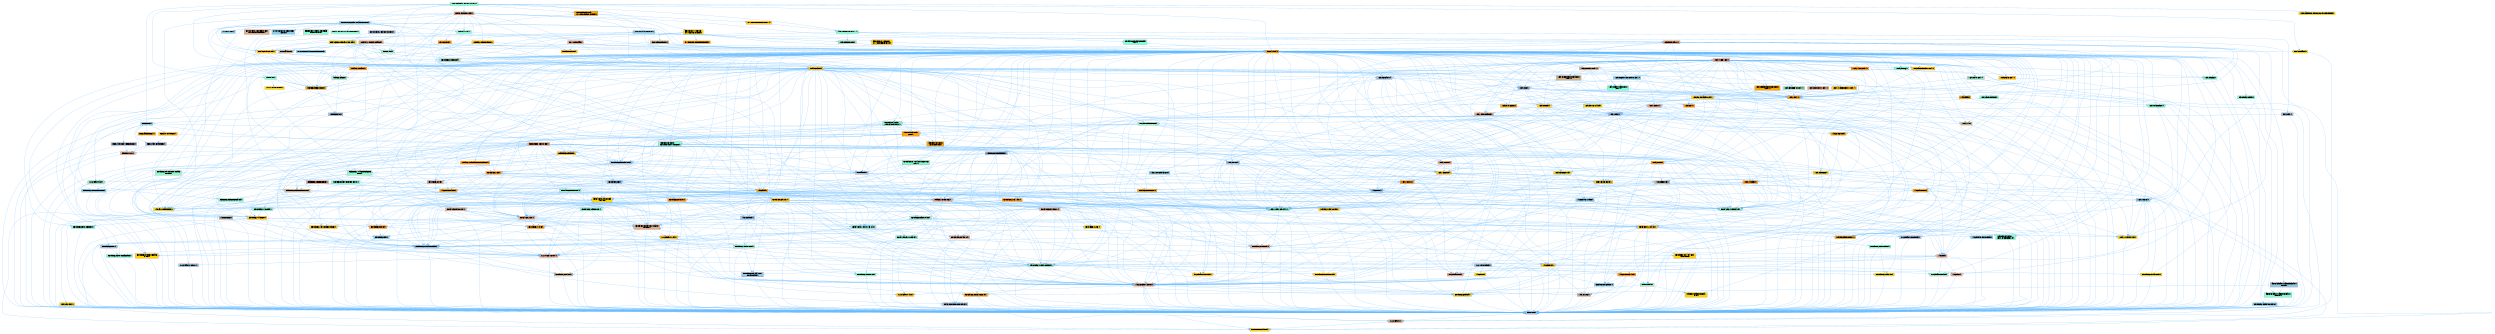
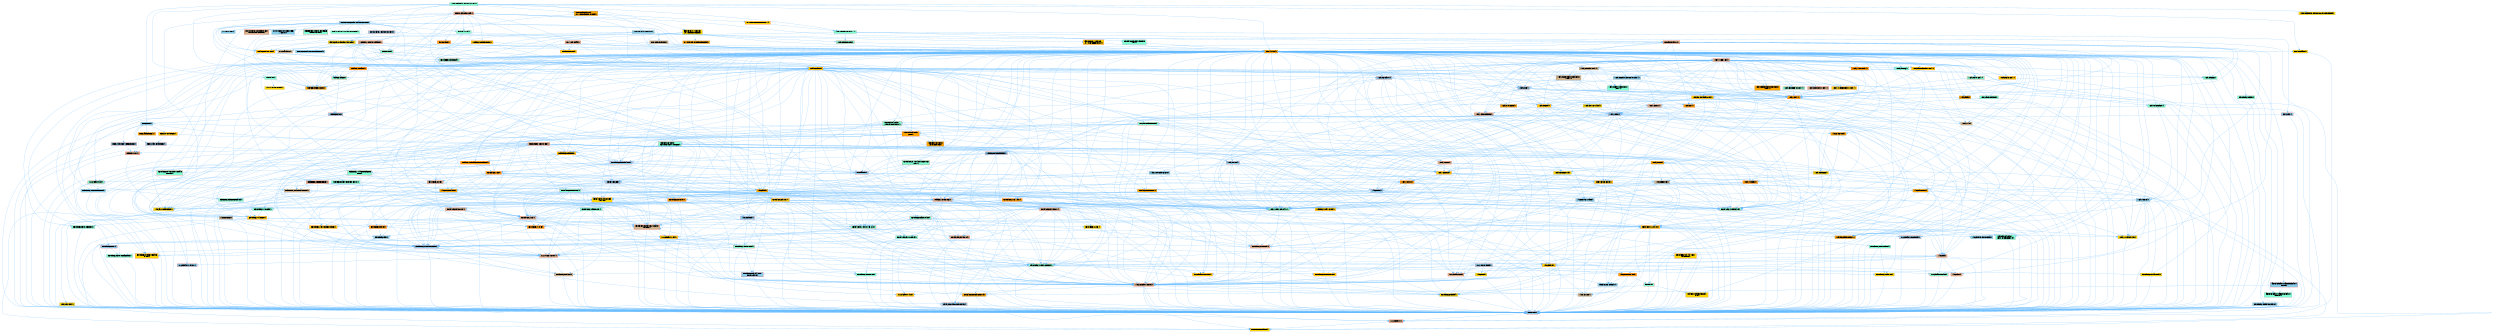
node "Constructible.h": label "Constructible.h" -> "CoreFwd.h"
